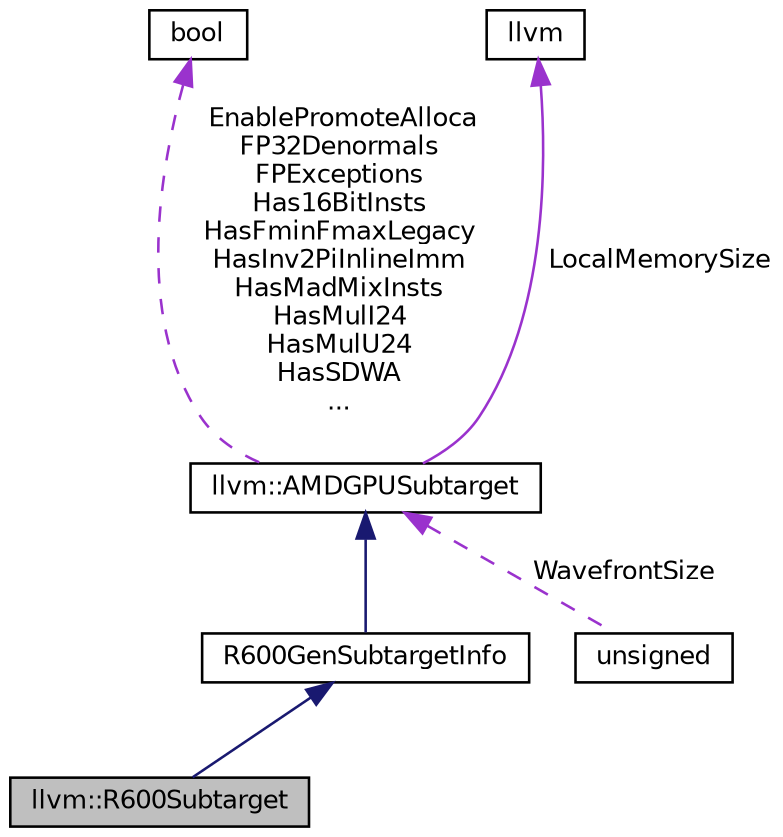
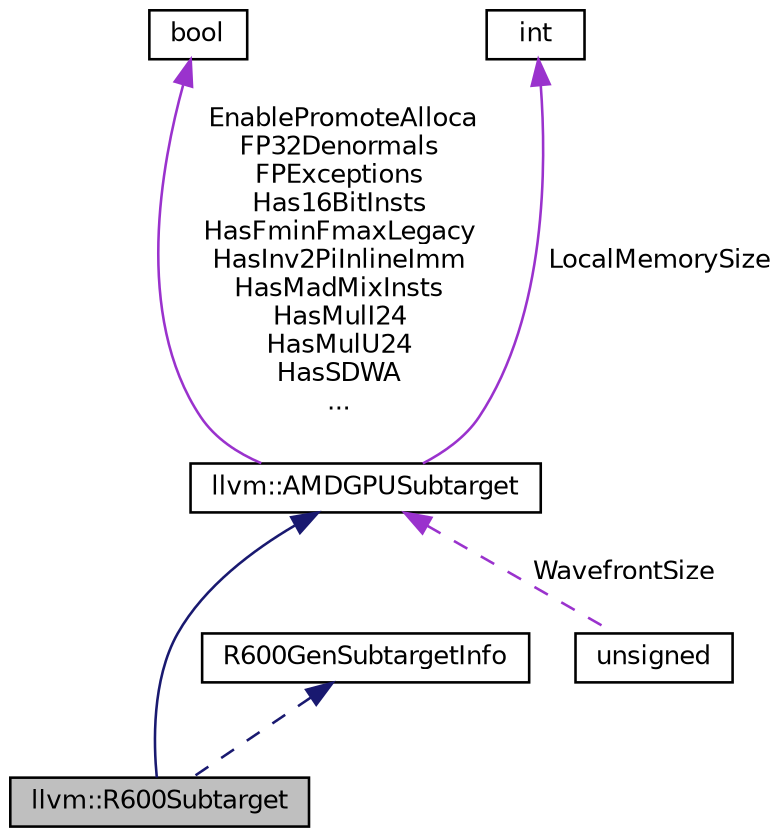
node "llvm": label "llvm" -> "int"
edge "llvm::AMDGPUSubtarget" -> "bool": style dashed -> solid
edge "R600GenSubtargetInfo" -> "llvm::AMDGPUSubtarget": now "llvm::R600Subtarget" -> "llvm::AMDGPUSubtarget"
edge "llvm::R600Subtarget" -> "R600GenSubtargetInfo": style solid -> dashed
